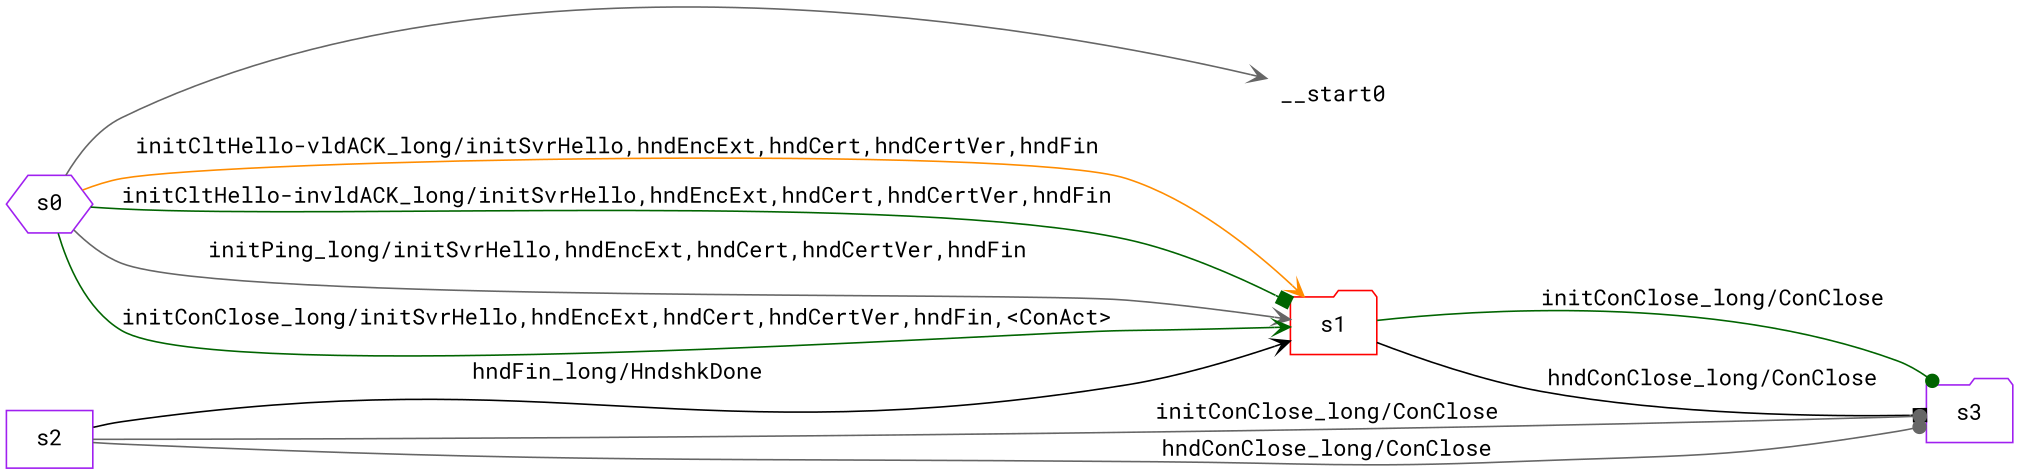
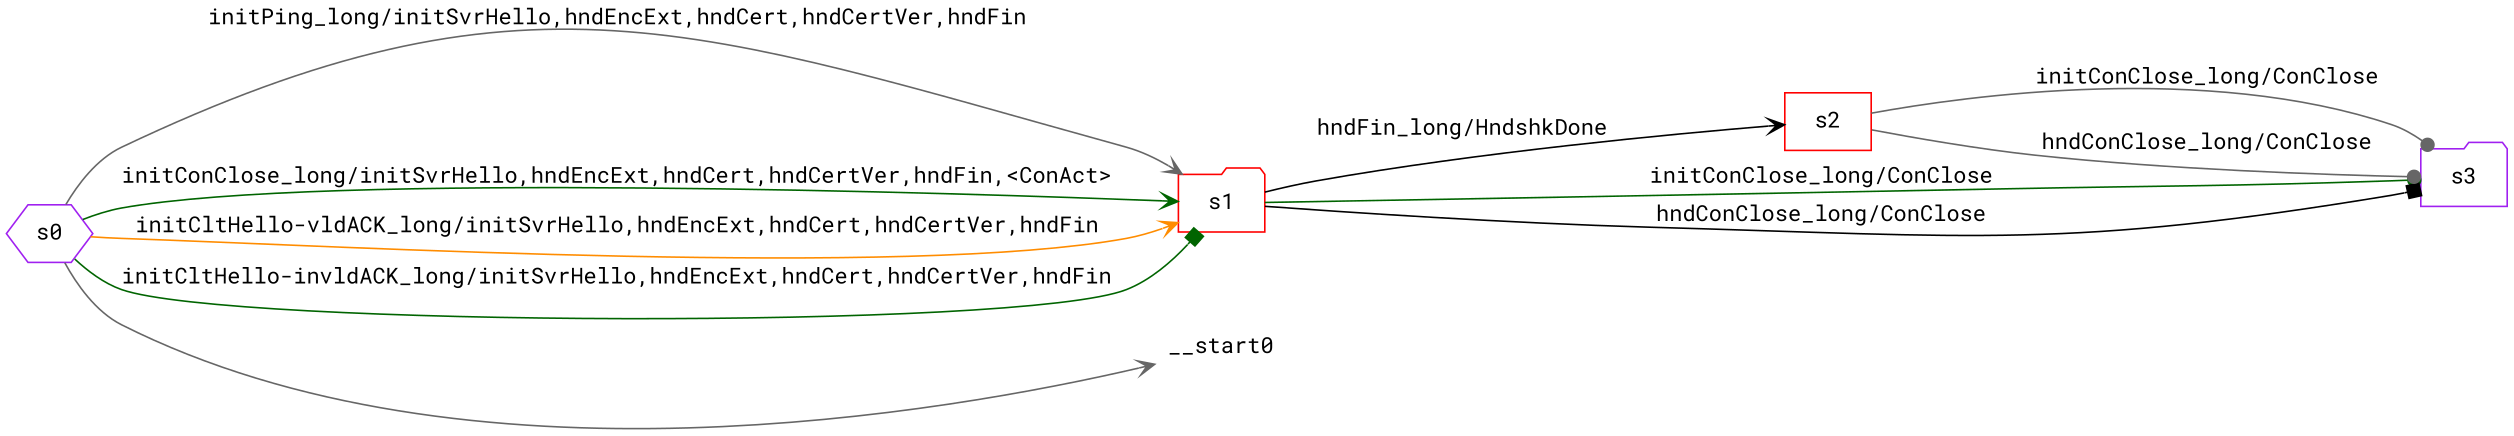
edge "s2" -> "s1": reversed
node "s2": color purple -> red
